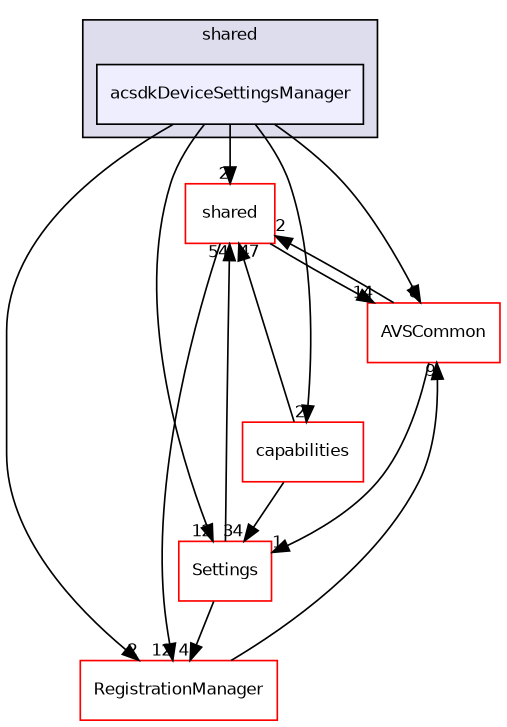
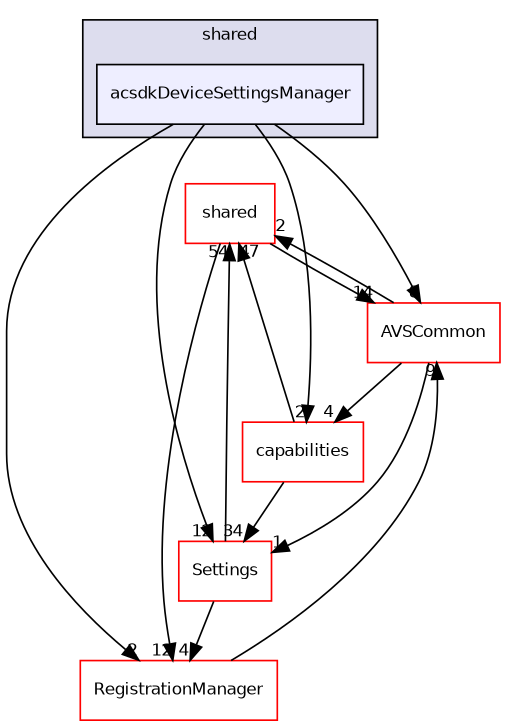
edge "acsdkDeviceSettingsManager" -> "shared": removed
edge "AVSCommon" -> "capabilities": added
